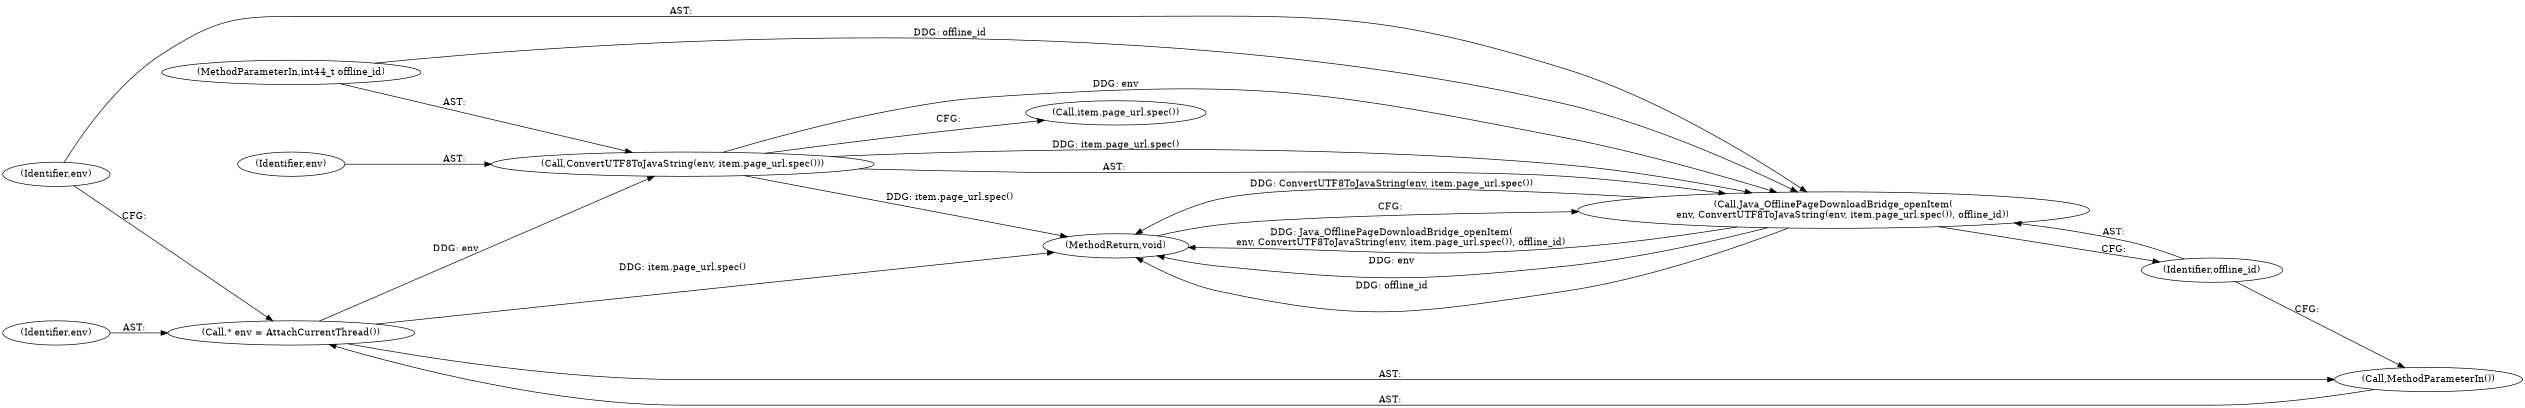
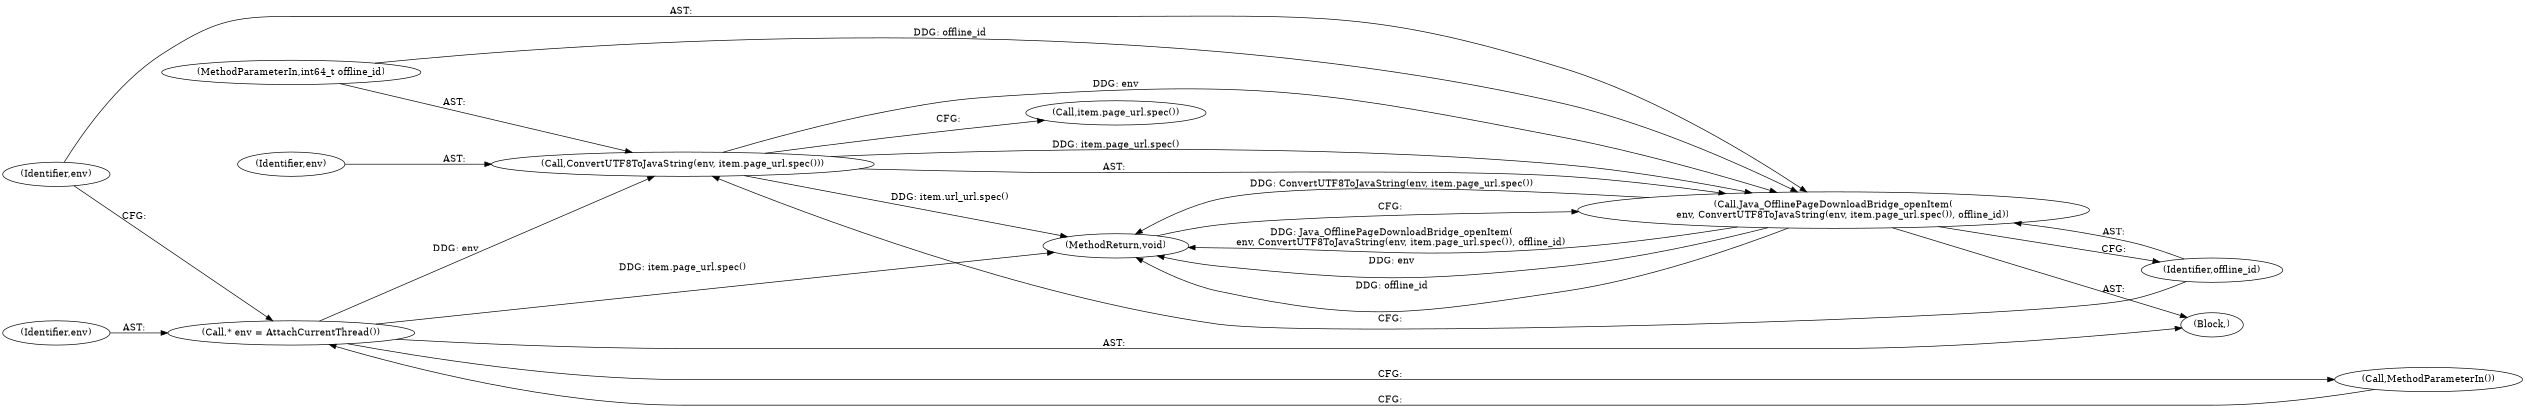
node "(MethodParameterIn,int44_t offline_id)": label "(MethodParameterIn,int44_t offline_id)" -> "(MethodParameterIn,int64_t offline_id)"
edge "(Call,ConvertUTF8ToJavaString(env, item.page_url.spec()))" -> "(MethodReturn,void)": label "DDG: item.page_url.spec()" -> "DDG: item.url_url.spec()"
edge "(Identifier,offline_id)" -> "(Call,MethodParameterIn())": now "(Identifier,offline_id)" -> "(Call,ConvertUTF8ToJavaString(env, item.page_url.spec()))"
node "(Block,)": added
edge "(Call,* env = AttachCurrentThread())" -> "(Call,MethodParameterIn())": label "AST: " -> "CFG: "
edge "(Call,MethodParameterIn())" -> "(Call,* env = AttachCurrentThread())": label "AST: " -> "CFG: "
